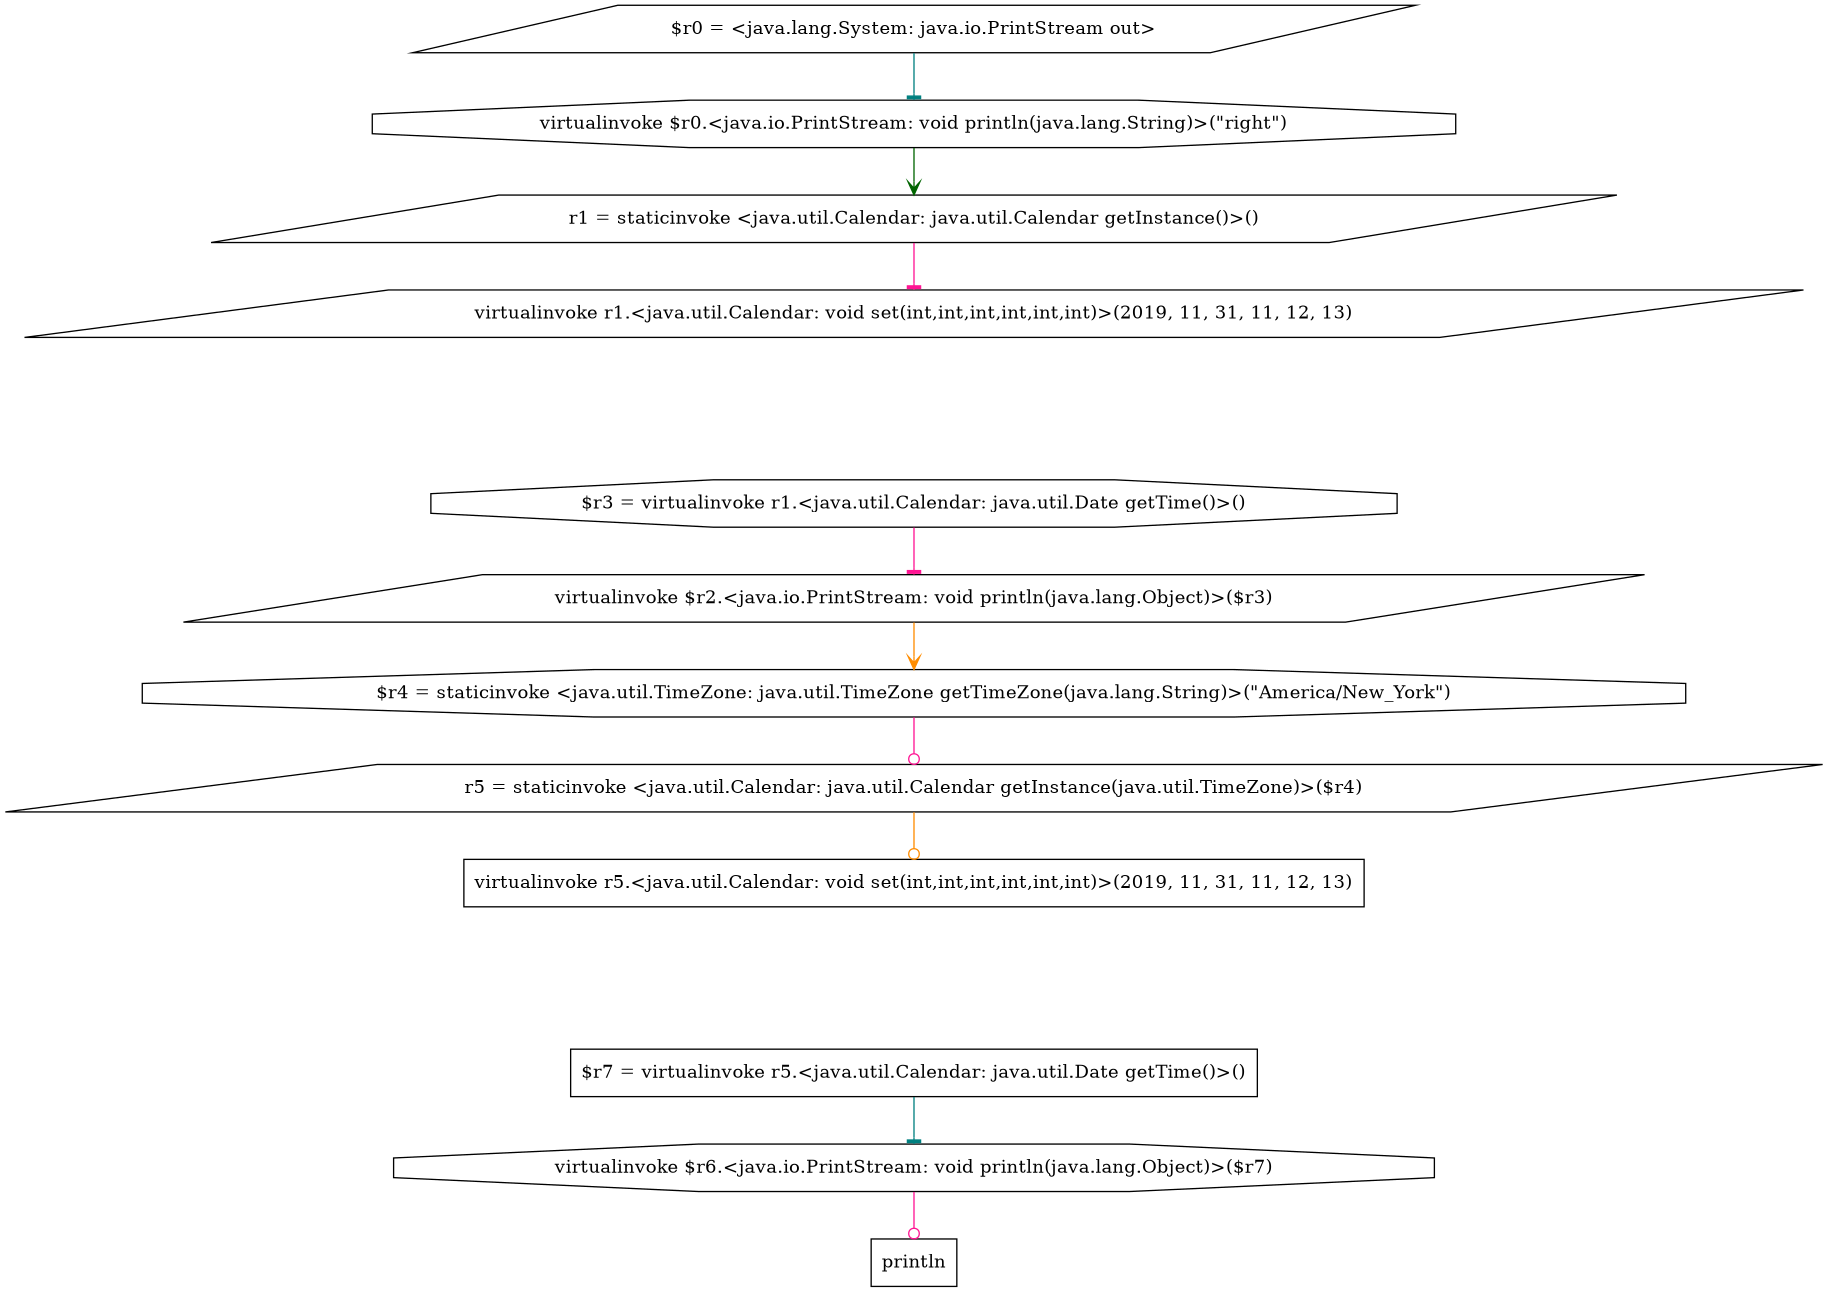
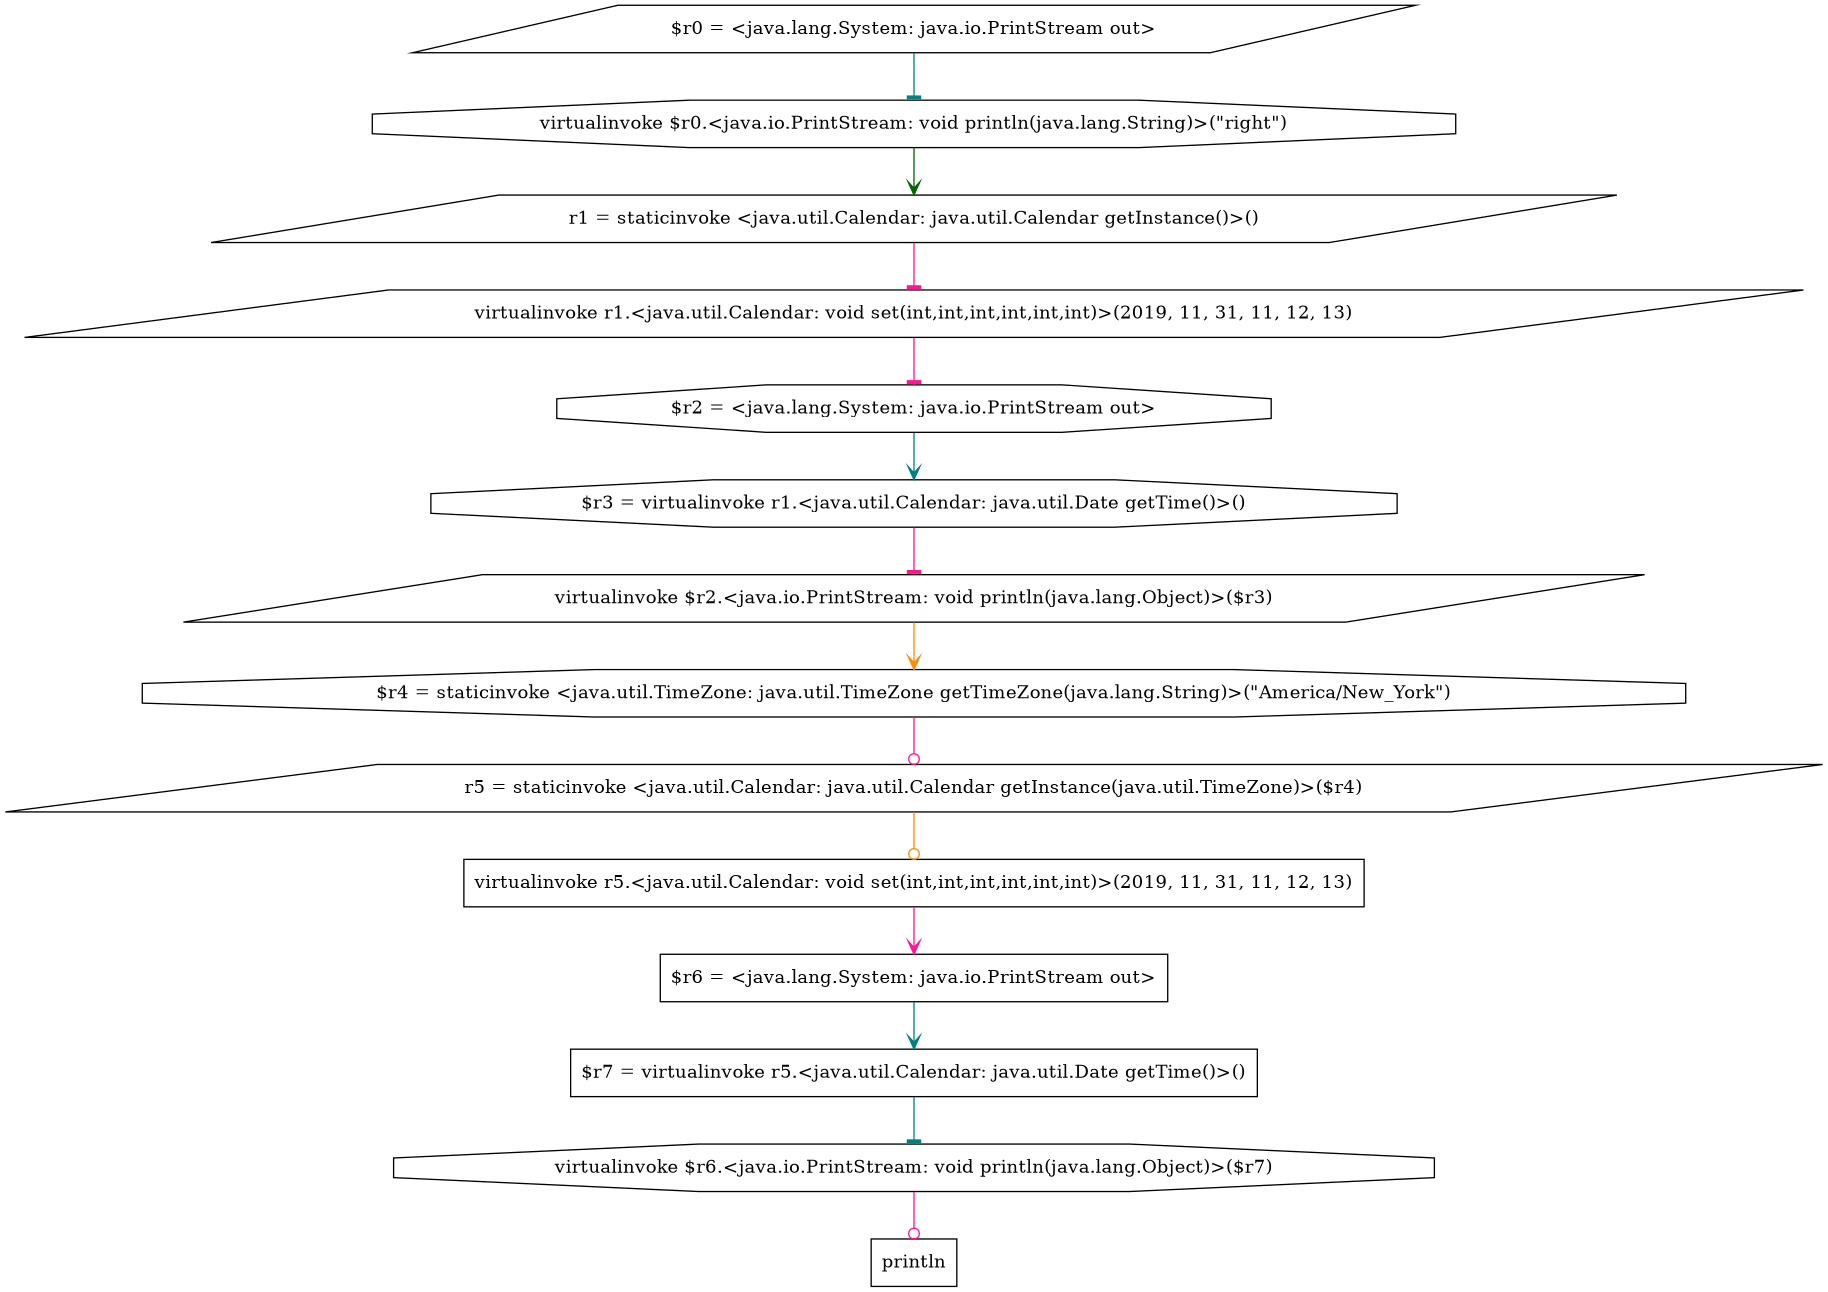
node "$r2 = <java.lang.System: java.io.PrintStream out>": added
node "$r6 = <java.lang.System: java.io.PrintStream out>": added
